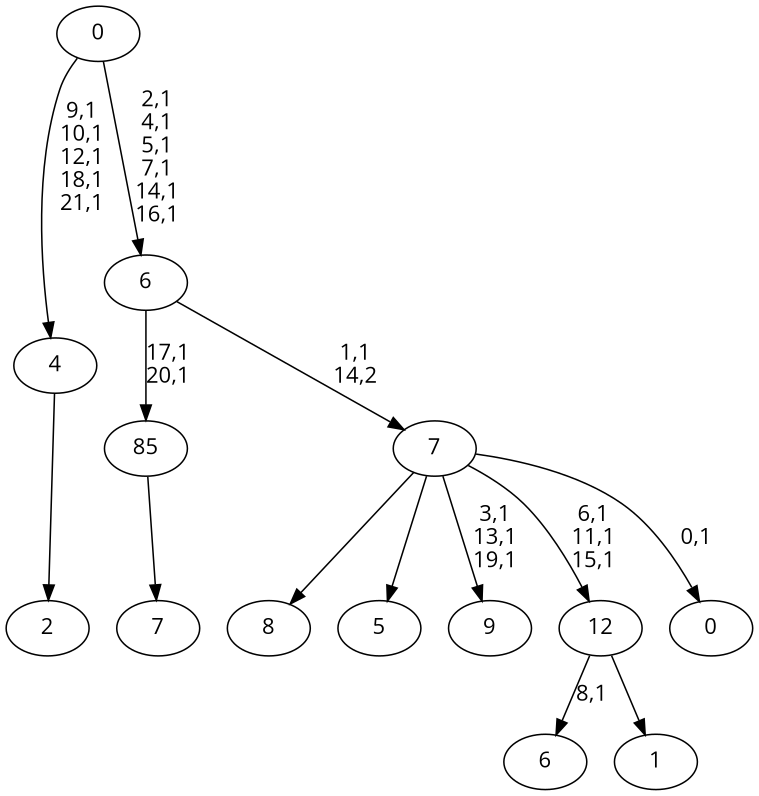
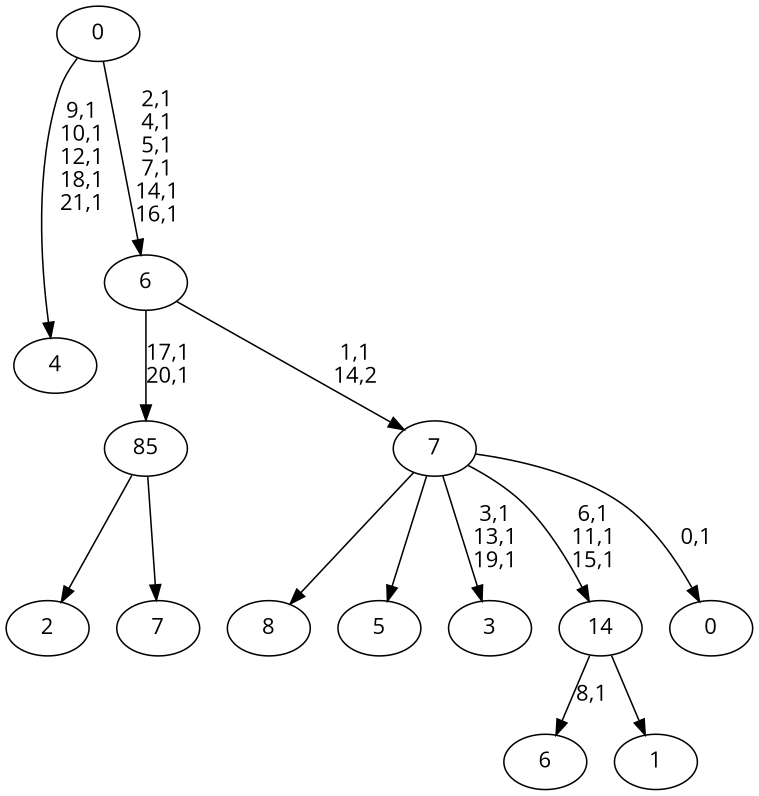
edge "4" -> "2": now "85" -> "2"
node "9": label "9" -> "3"
node "12": label "12" -> "14"
